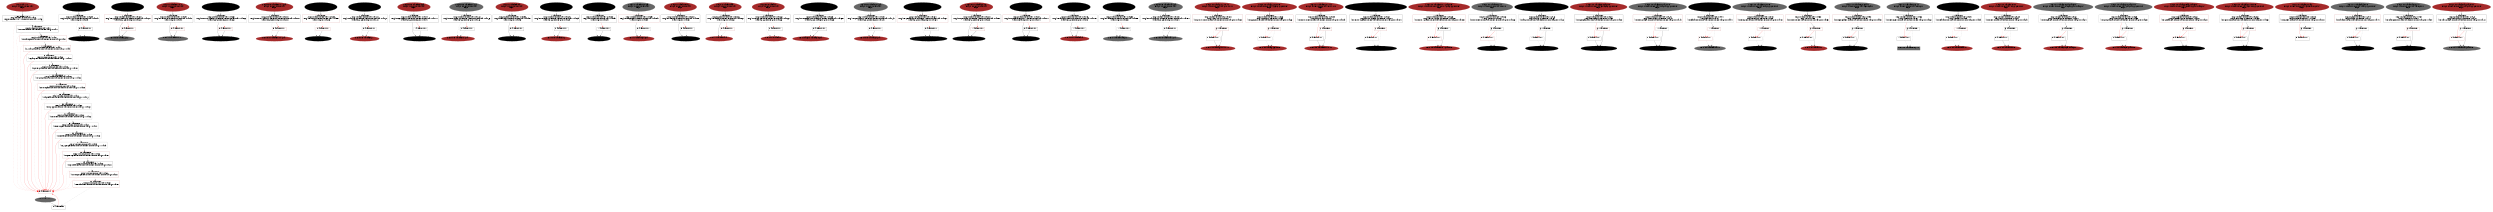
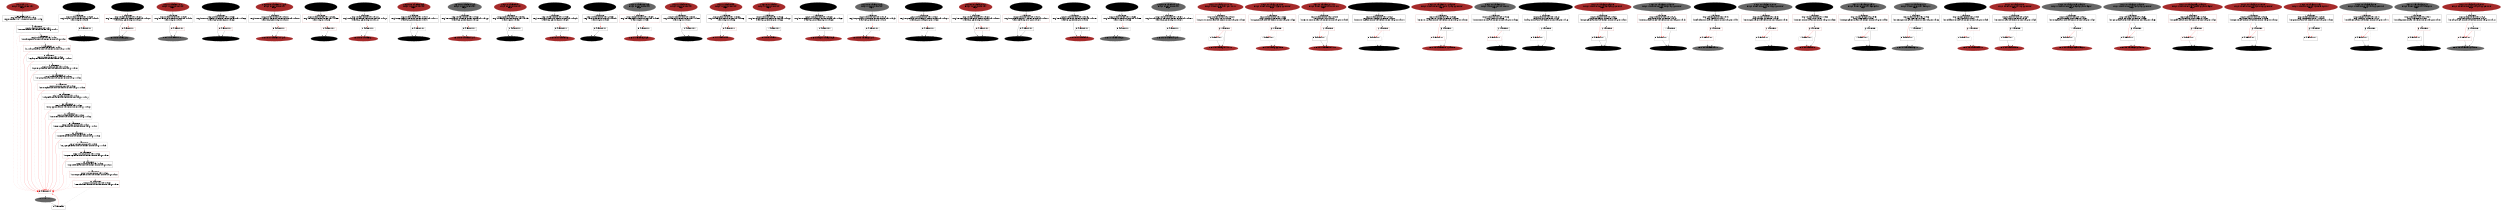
node "2: Exit void User.setIdGrupa(int)": shape box -> ellipse
